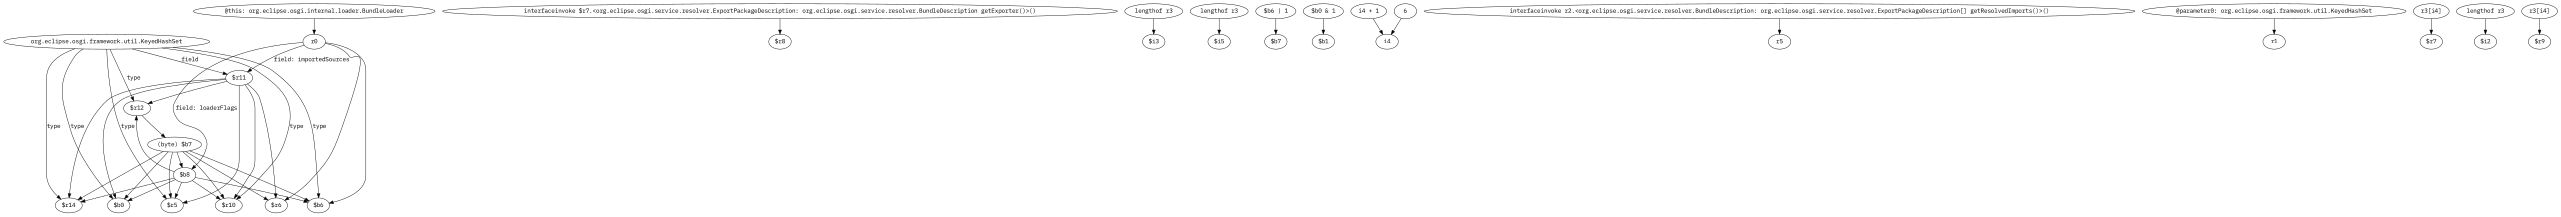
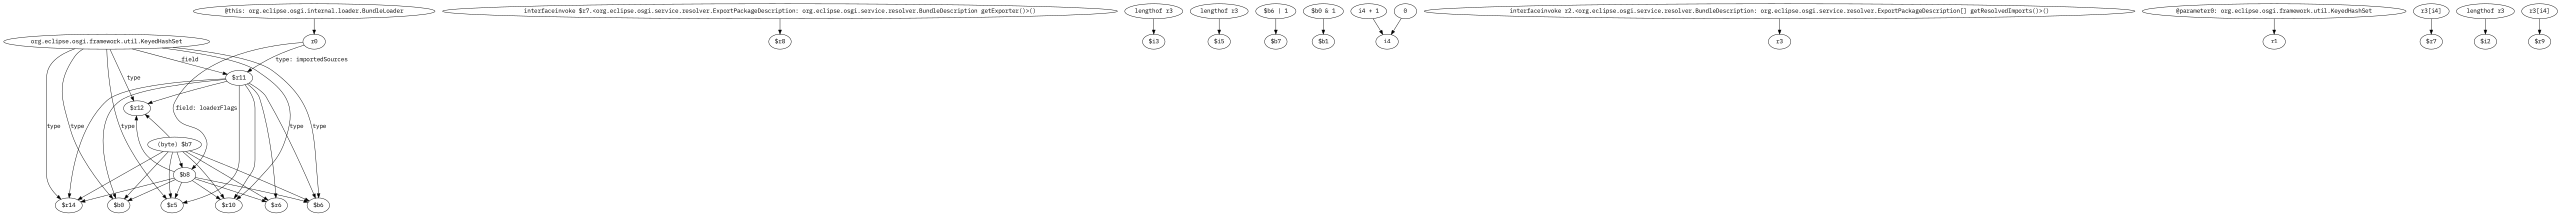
node "6": label "6" -> "0"
node "r5": label "r5" -> "r3"
edge "r0" -> "$r11": label "field: importedSources" -> "type: importedSources"
edge "r0" -> "$r6": now "$b8" -> "$r6"
edge "r0" -> "$b6": now "$r11" -> "$b6"
edge "$r12" -> "(byte) $b7": reversed
